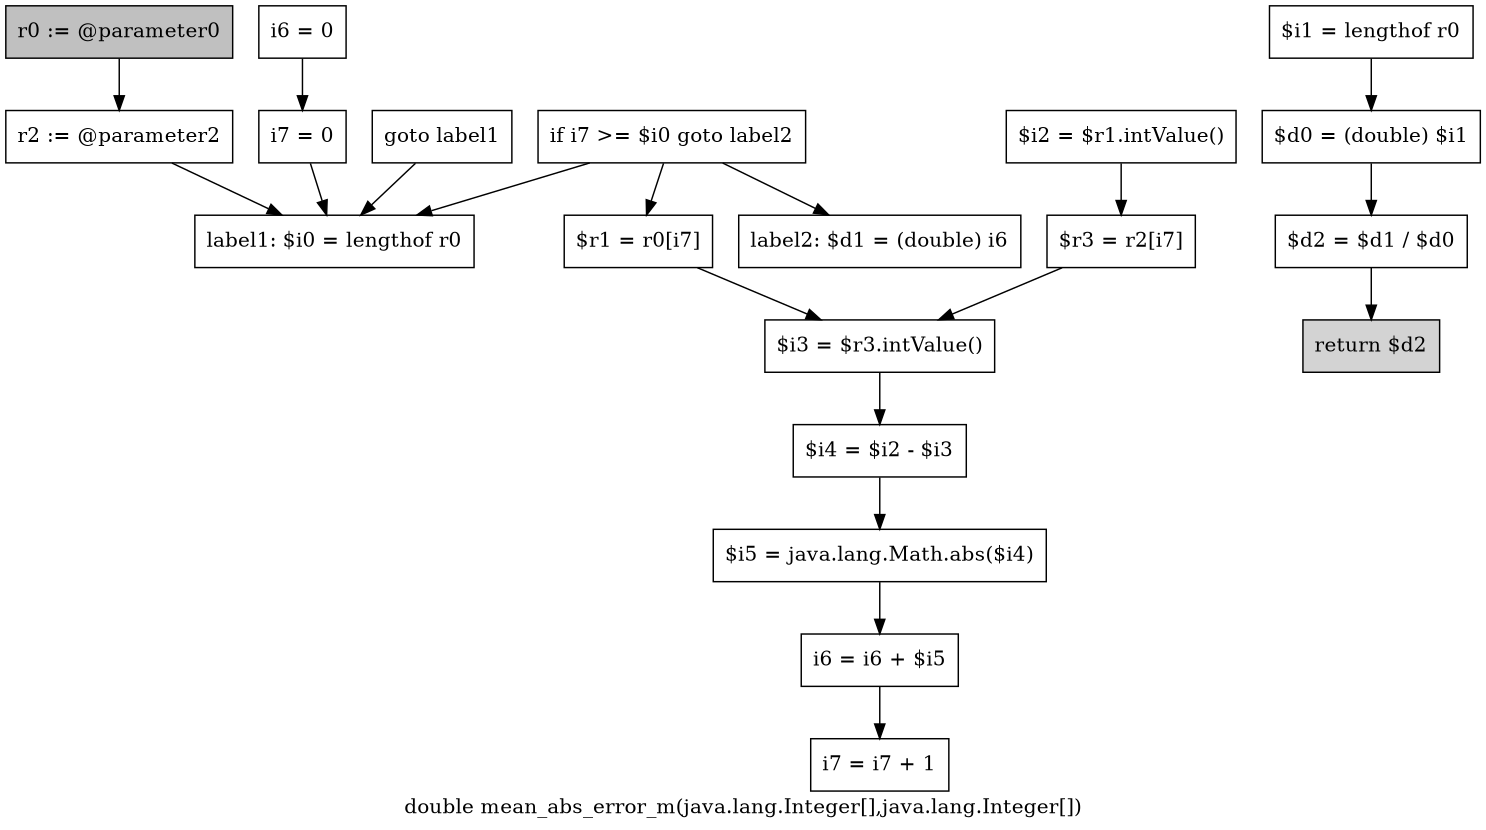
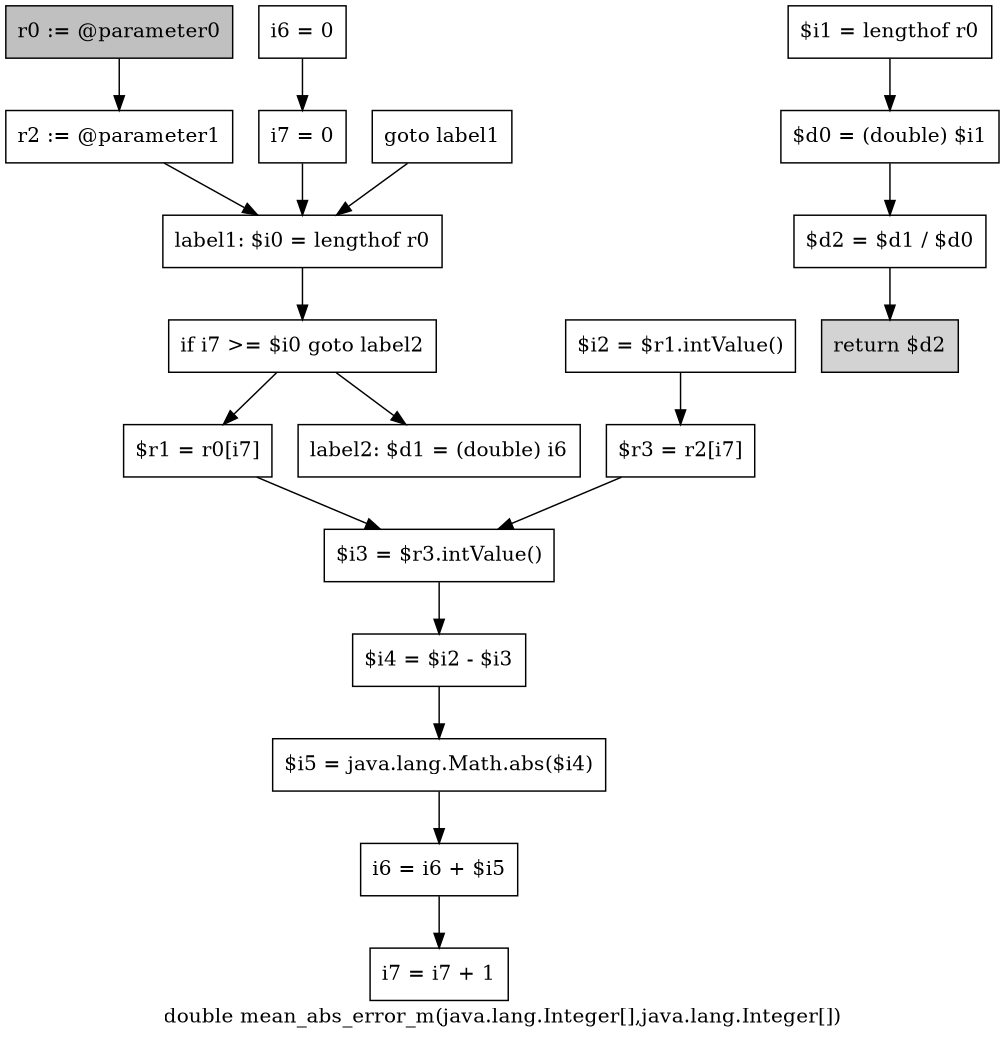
node "r2 := @parameter2": label "r2 := @parameter2" -> "r2 := @parameter1"
edge "if i7 >= $i0 goto label2" -> "label1: $i0 = lengthof r0": reversed
